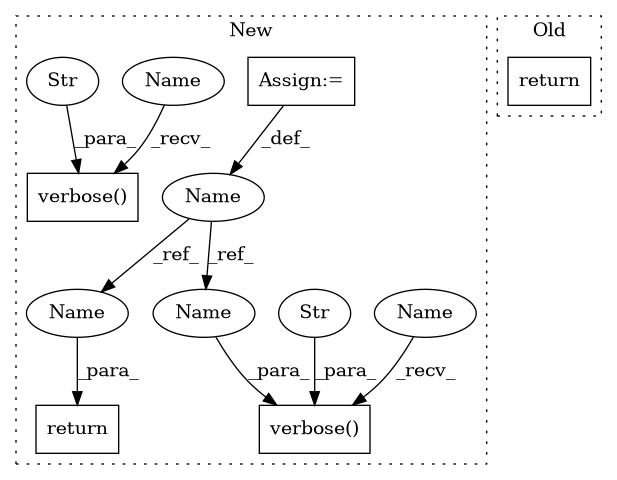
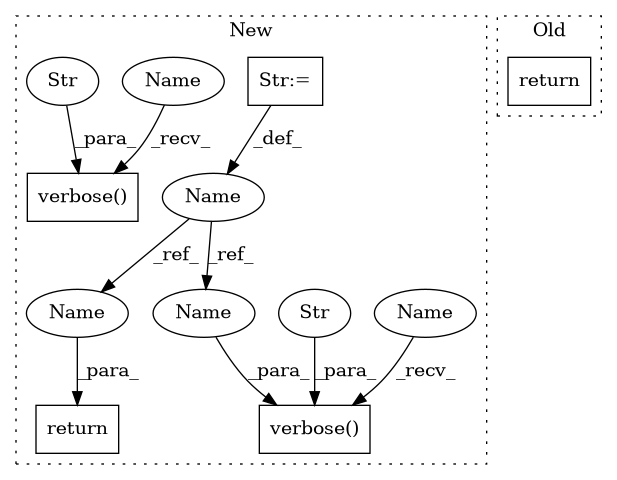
node "Assign:=": label "Assign:=" -> "Str:="
